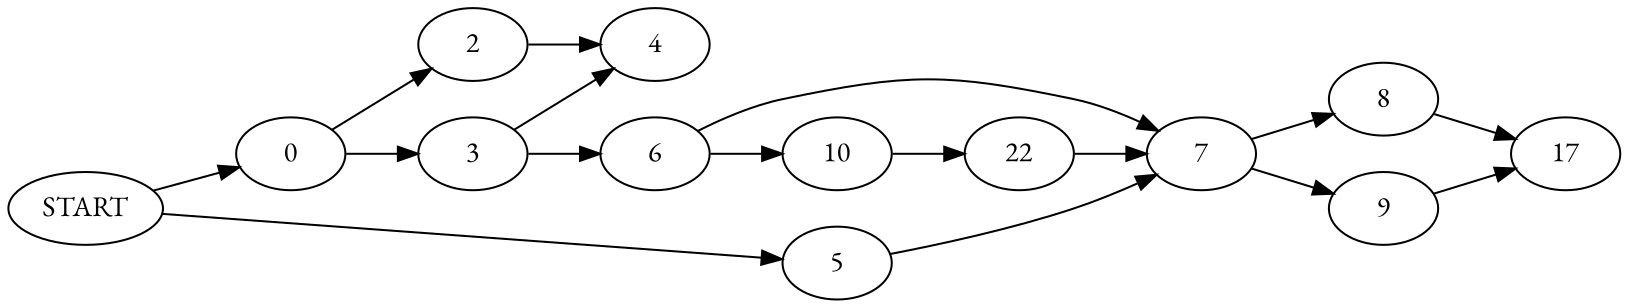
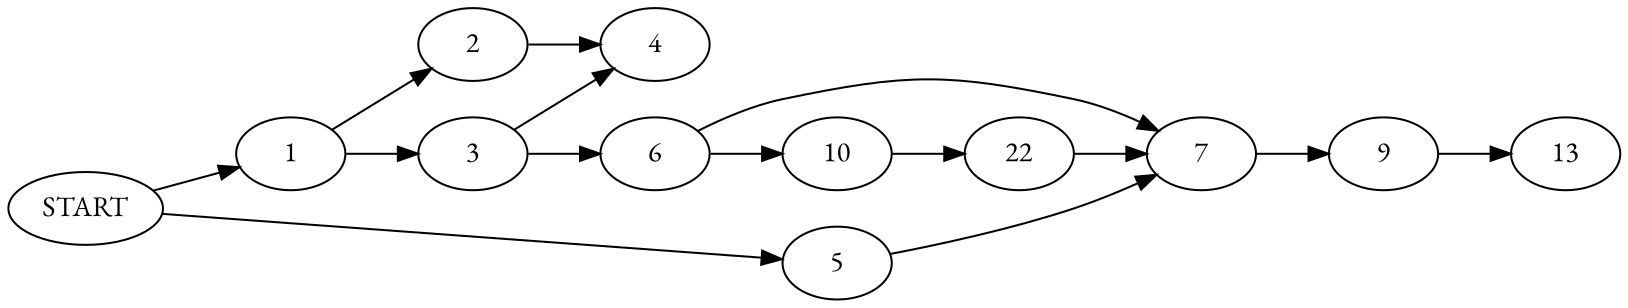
node "8": removed
node "0": label "0" -> "1"
node "17": label "17" -> "13"
